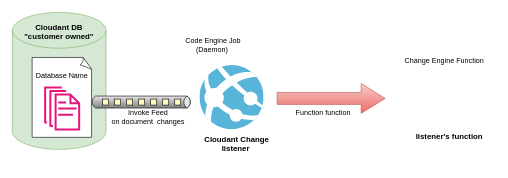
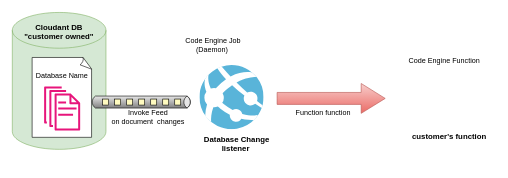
node "Change Engine Function": label "Change Engine Function" -> "Code Engine Function"
node "listener's function": label "listener's function" -> "customer's function"
node "Cloudant Change listener": label "Cloudant Change listener" -> "Database Change listener"
